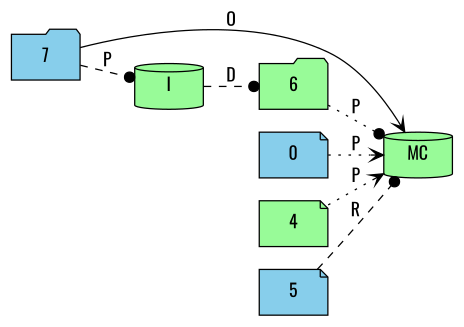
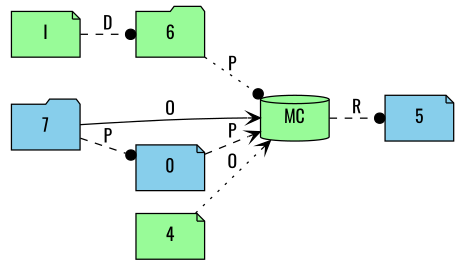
edge "7" -> "I": now "7" -> "0"
node "I": shape cylinder -> note
edge "0" -> "MC": style dotted -> dashed
edge "4" -> "MC": label "P" -> "O"
edge "5" -> "MC": reversed
